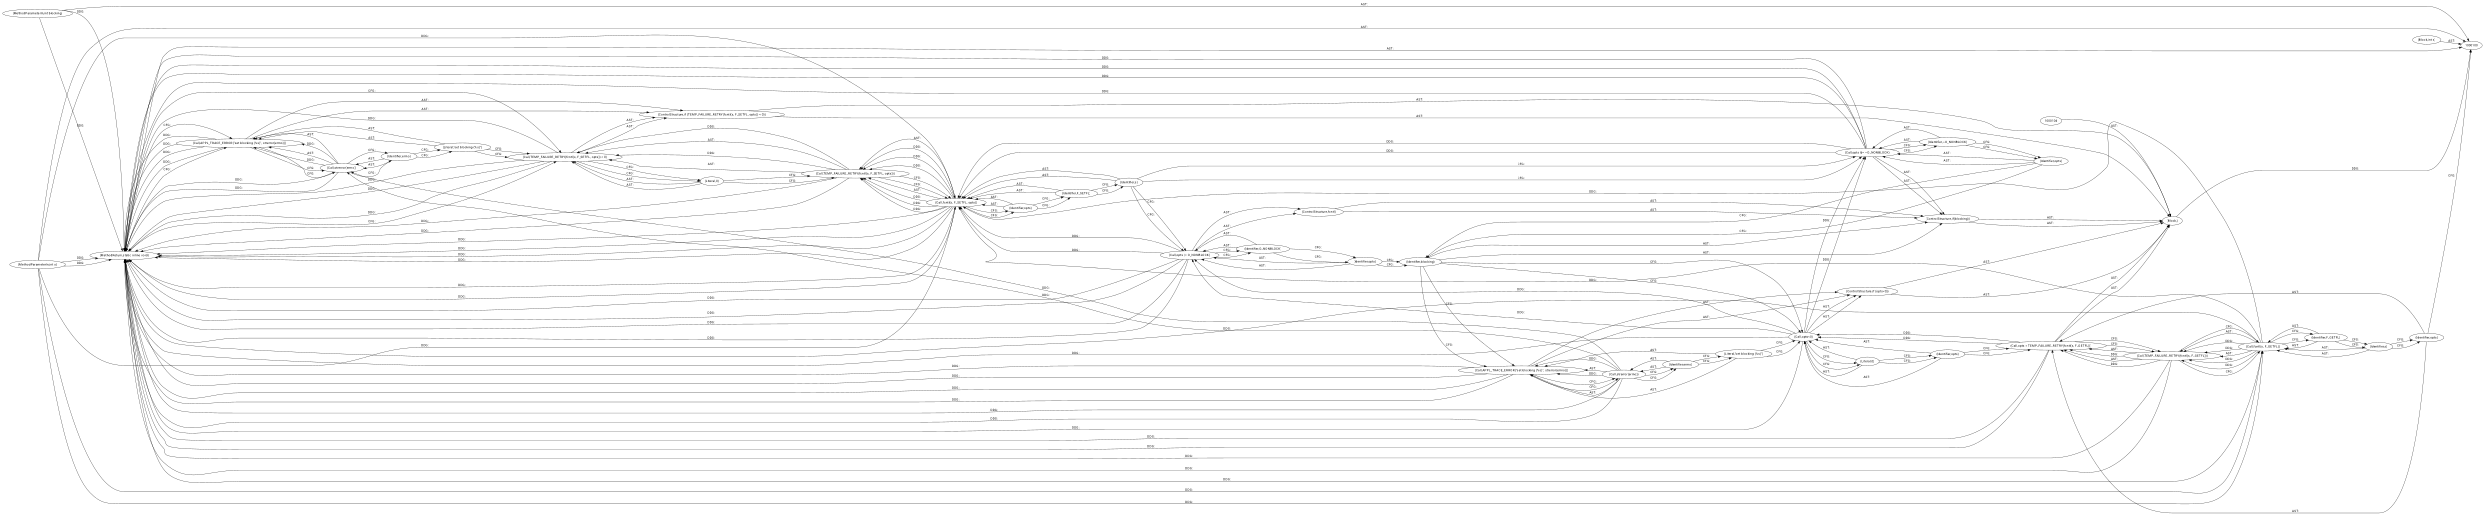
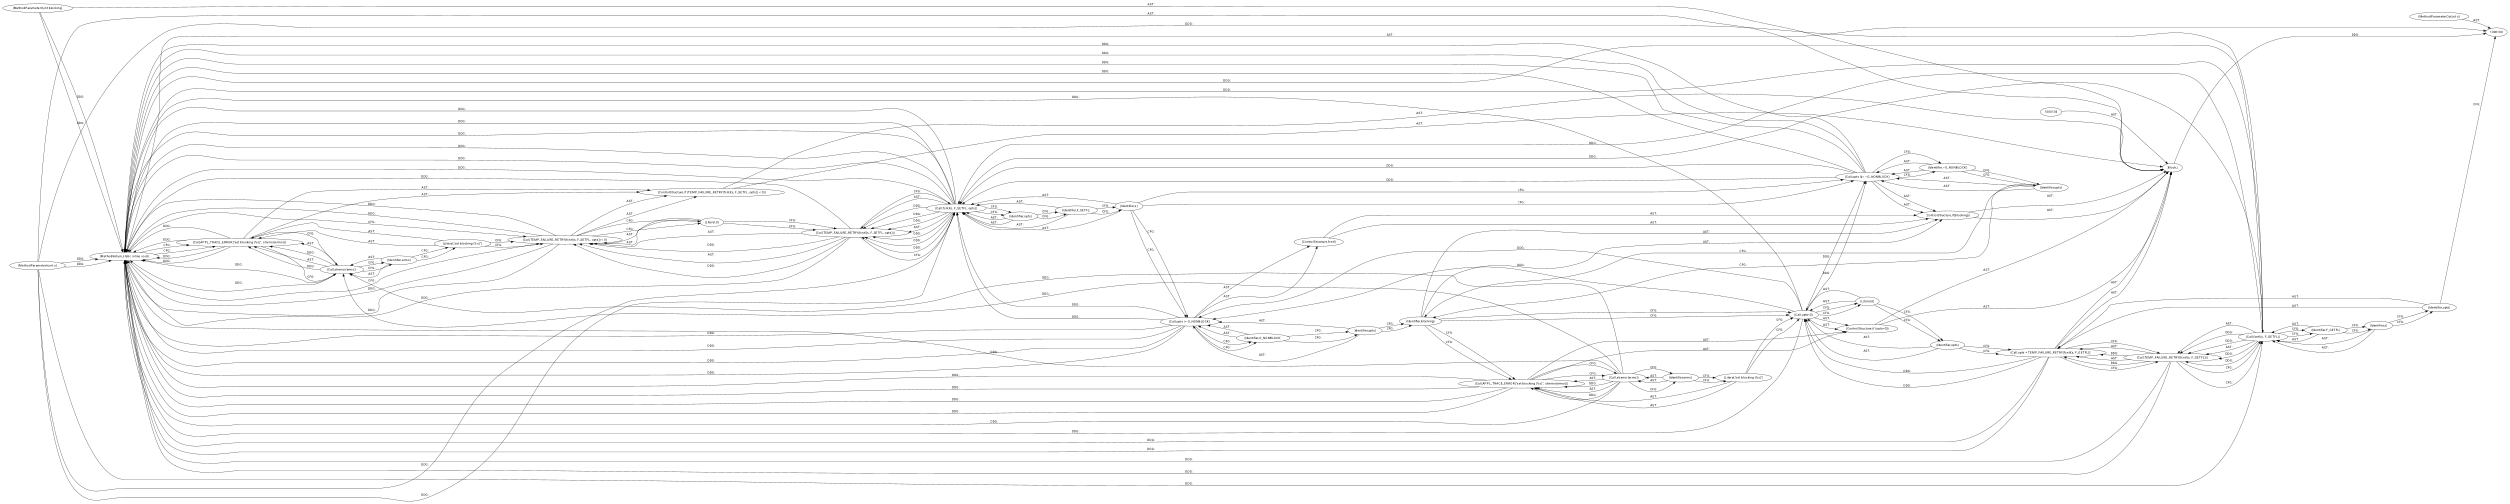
edge "(MethodParameterIn,int blocking)" -> "1000100": now "(MethodParameterIn,int blocking)" -> "(Block,)"
edge "(MethodParameterIn,int s)" -> "1000100": now "(MethodParameterIn,int s)" -> "(Block,)"
node "(Block,int s)": label "(Block,int s)" -> "(MethodParameterOut,int s)"
